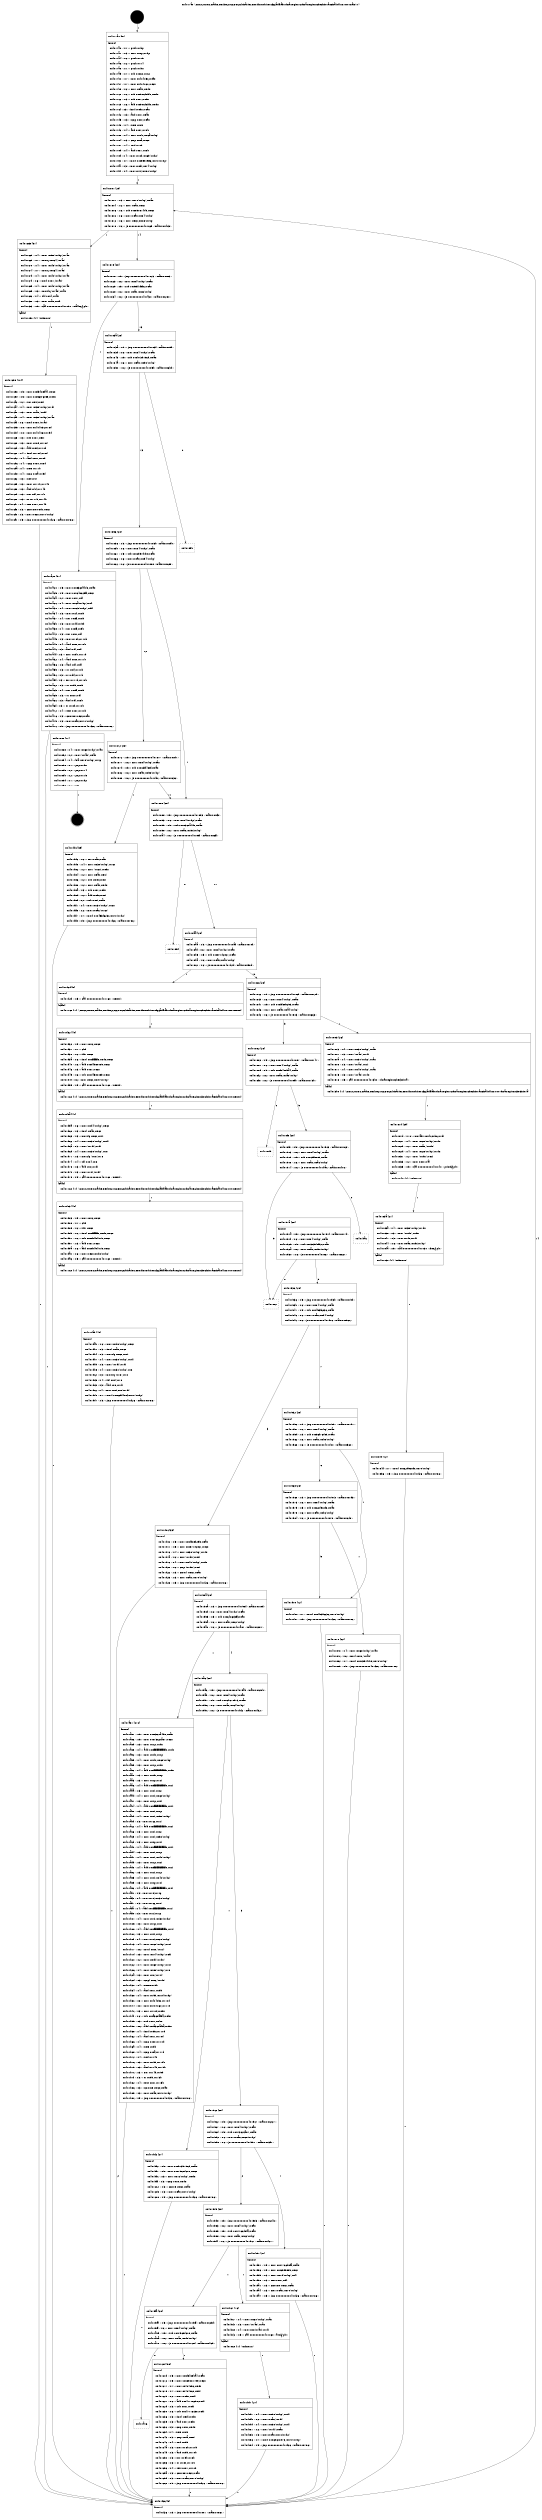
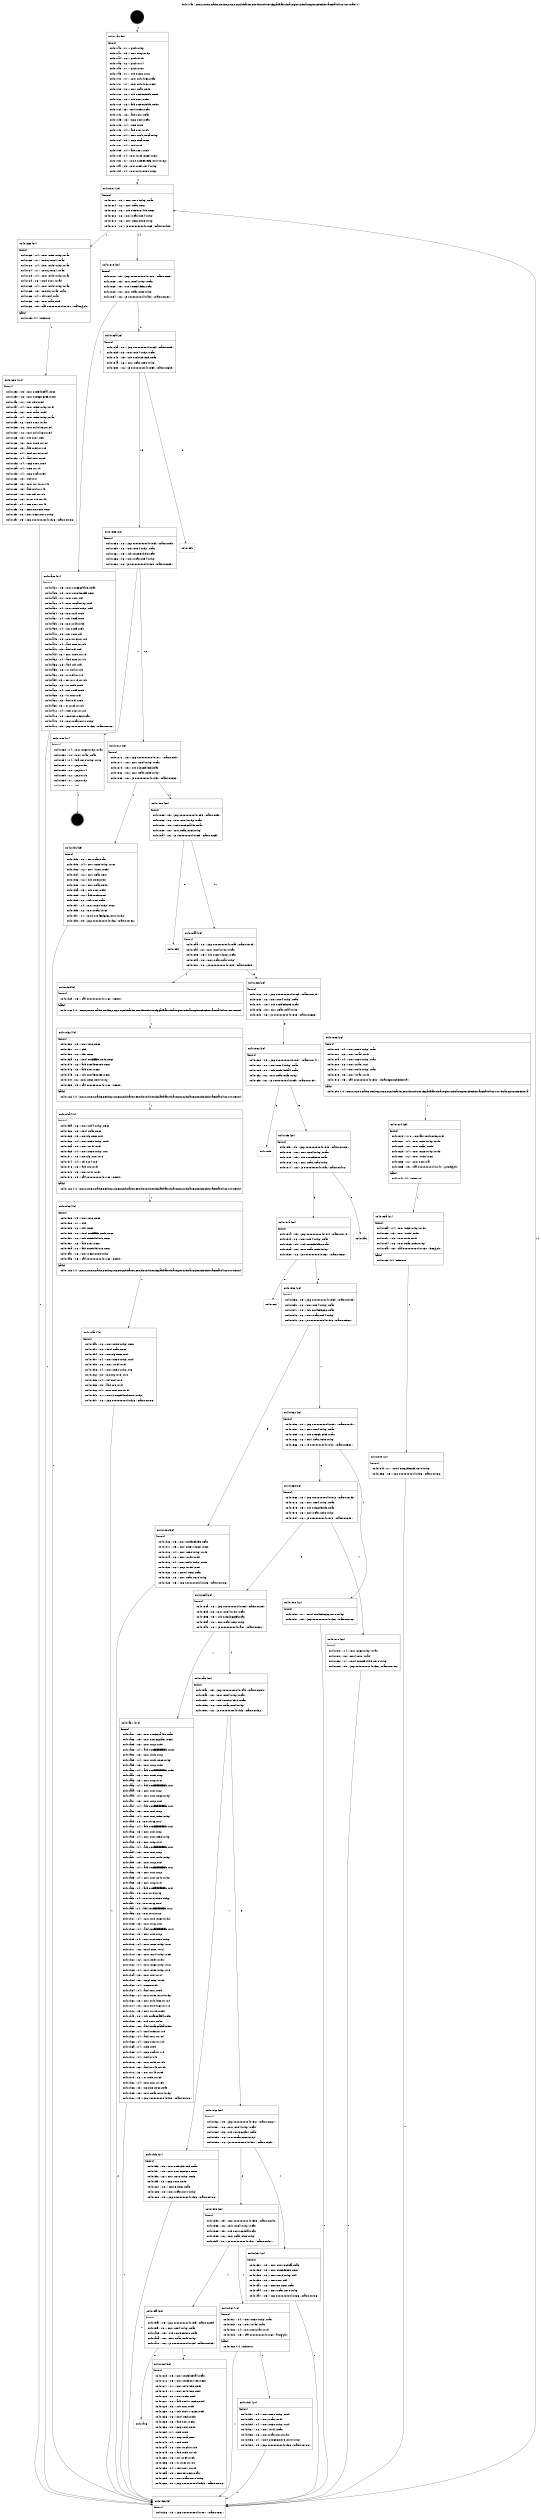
edge "0x40181e [28]" -> "0x40183a [28]": label " 13" -> " 0"
edge "0x401856 [28]" -> "0x40188e [28]": now "0x401856 [28]" -> "0x401e8e [17]"
edge "0x4018c6 [28]" -> "0x401e03 [26]": removed, label "1"
edge "0x4018fe [28]" -> "0x401e67": now "0x4018fe [28]" -> "0x40191a [28]"
edge "0x401d83 [40]" -> "0x401dab [49]": added, label "1"
edge "0x40196e [28]" -> "0x401d00 [12]": now "0x40196e [28]" -> "0x40198a [28]"
edge "0x401c0d [88]" -> "0x401f26 [5]": now "0x401bc7 [16]" -> "0x401f26 [5]"
